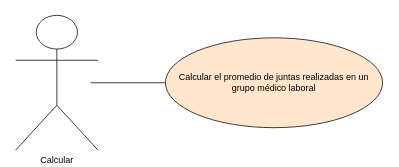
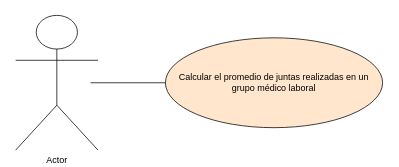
node "Calcular": label "Calcular" -> "Actor"
